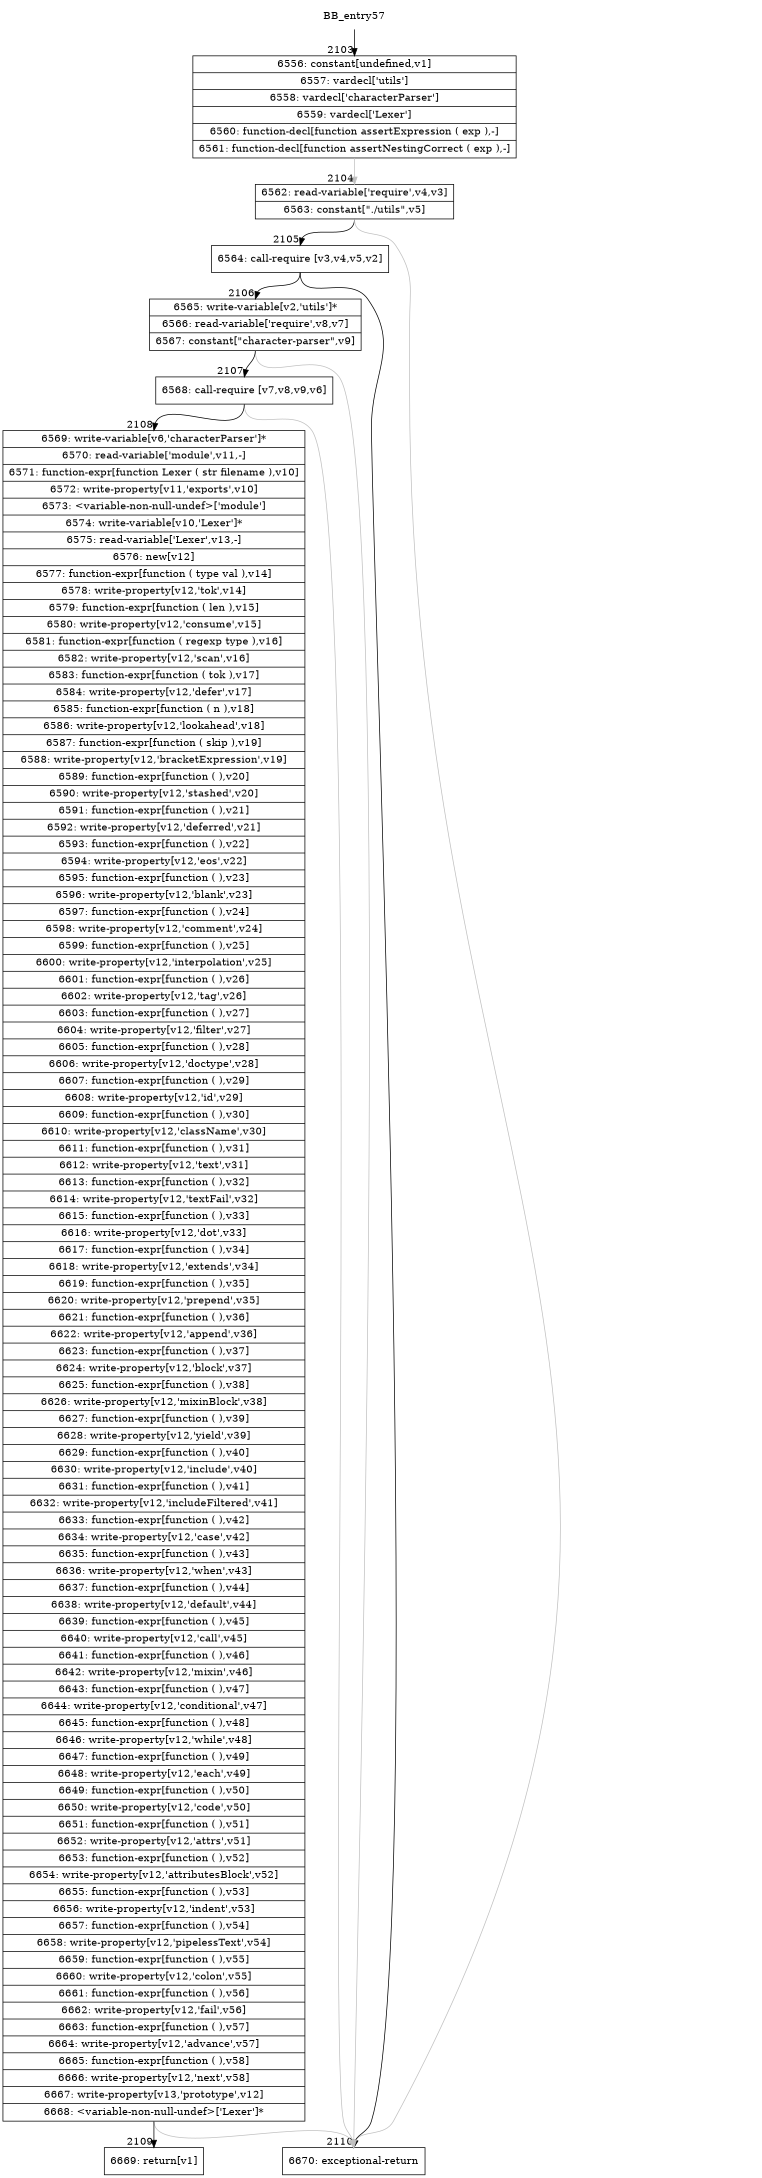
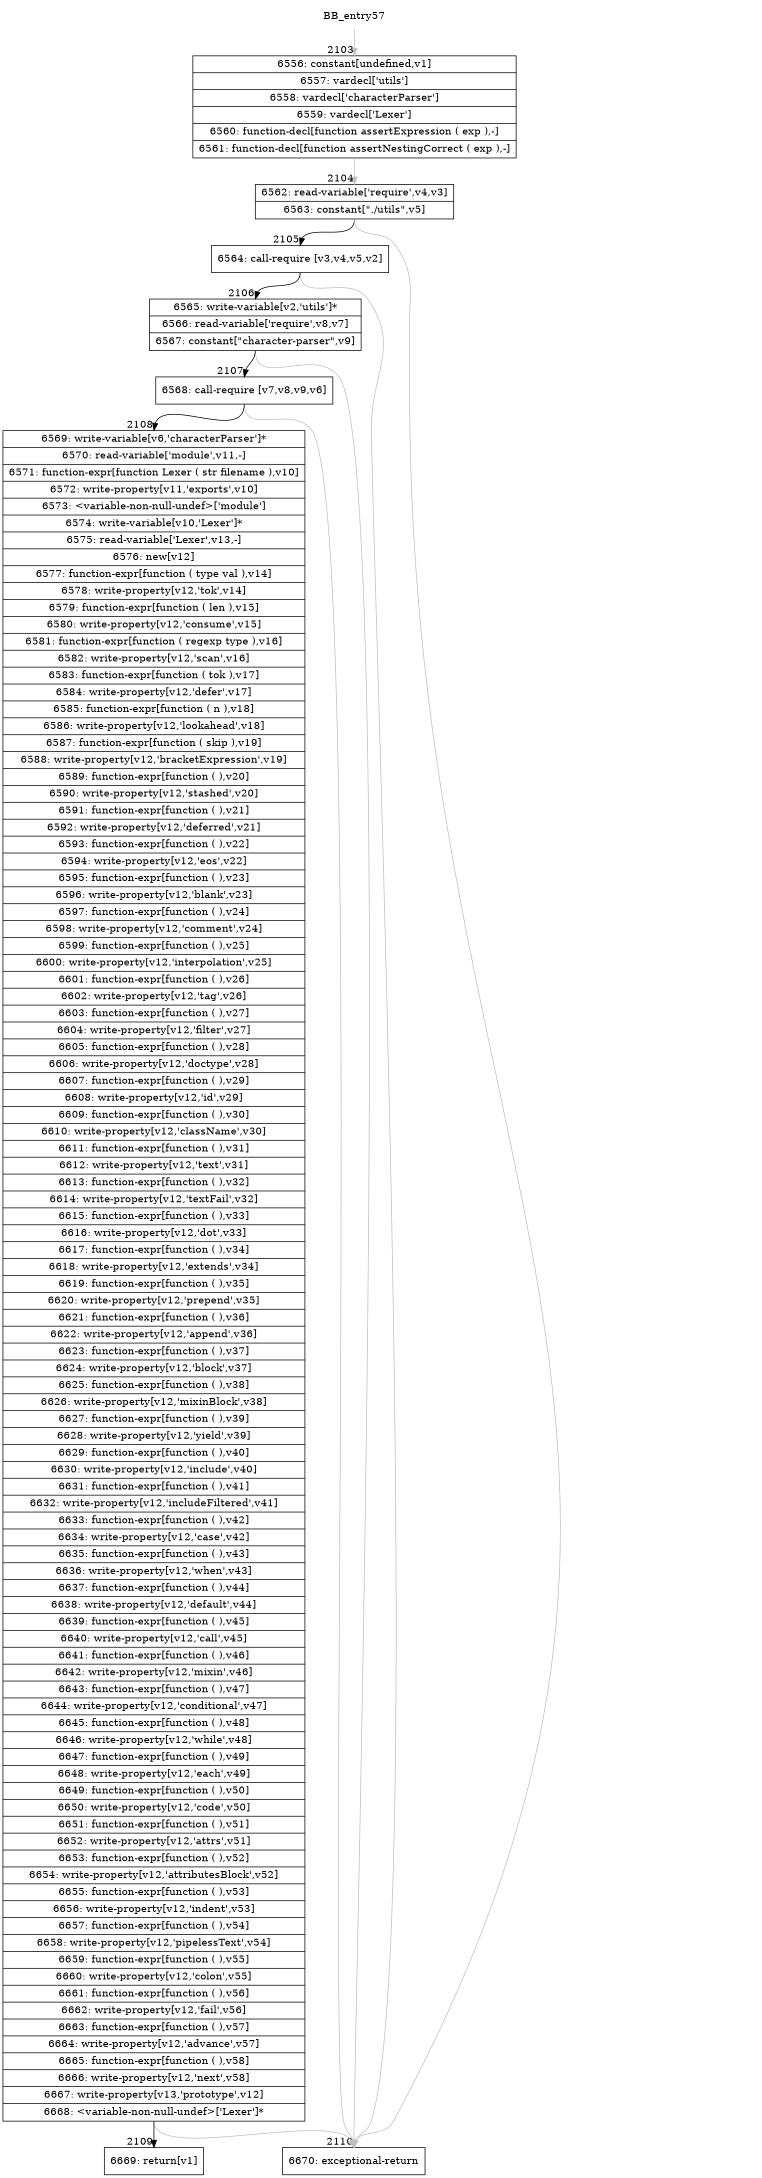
edge "BB_entry57" -> "6556: constant[undefined,v1]": color black -> gray
edge "6564: call-require [v3,v4,v5,v2]" -> "6670: exceptional-return": color black -> gray
